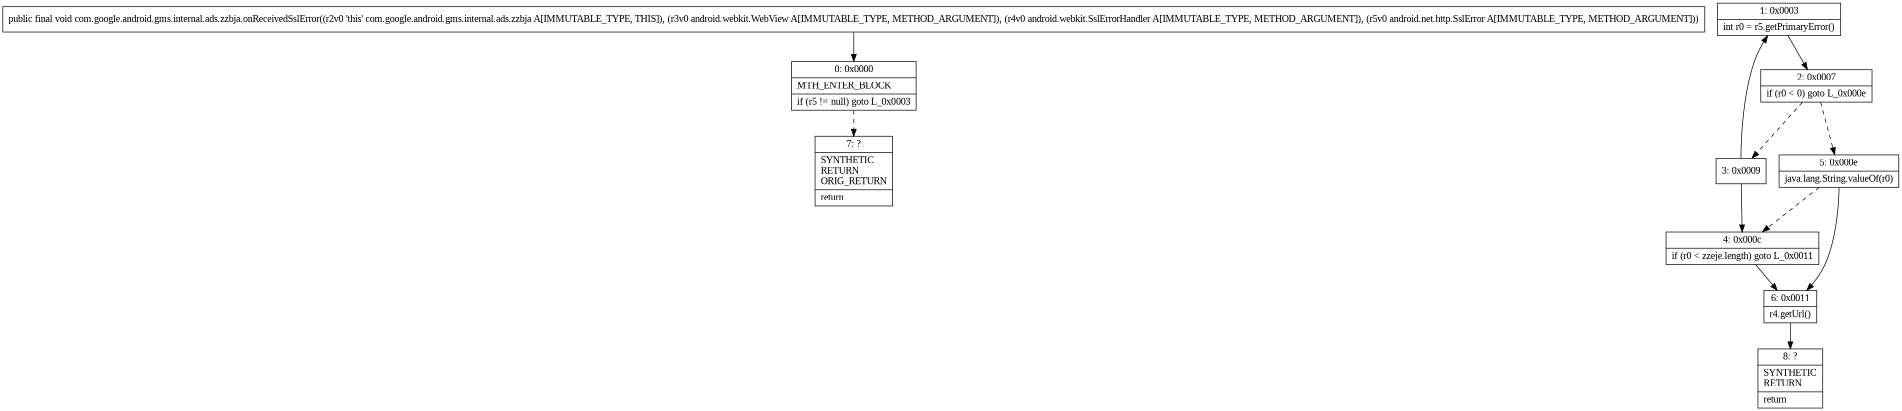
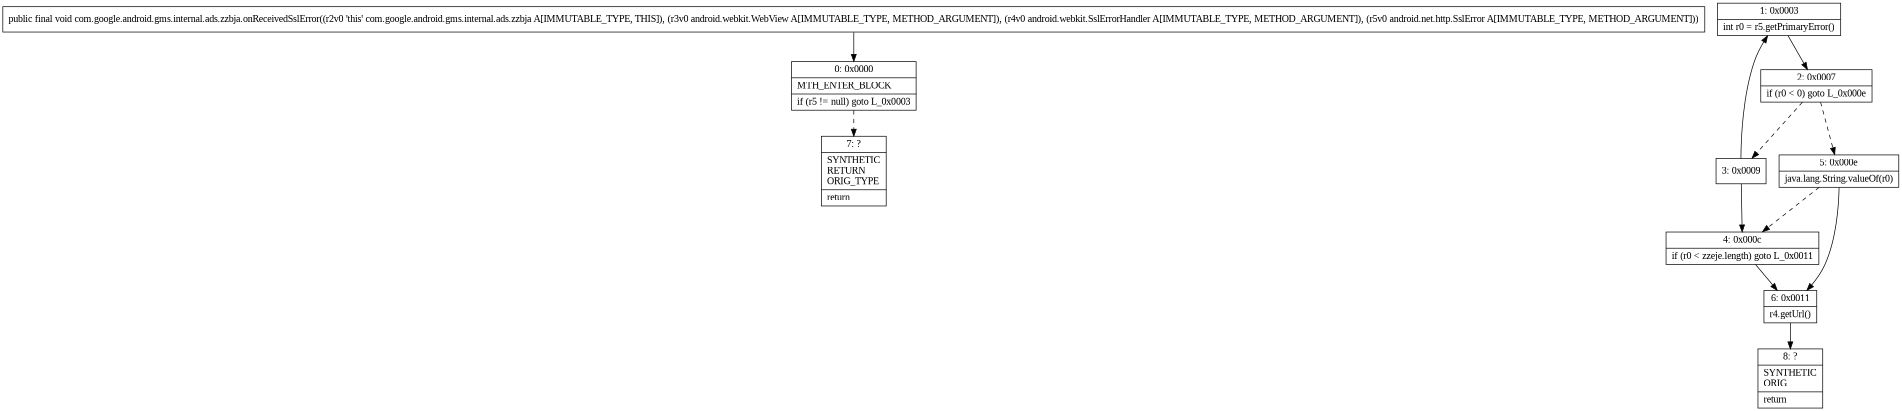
node "7: ?": text "ORIG_RETURN" -> "ORIG_TYPE"
node "8: ?": text "RETURN" -> "ORIG"
